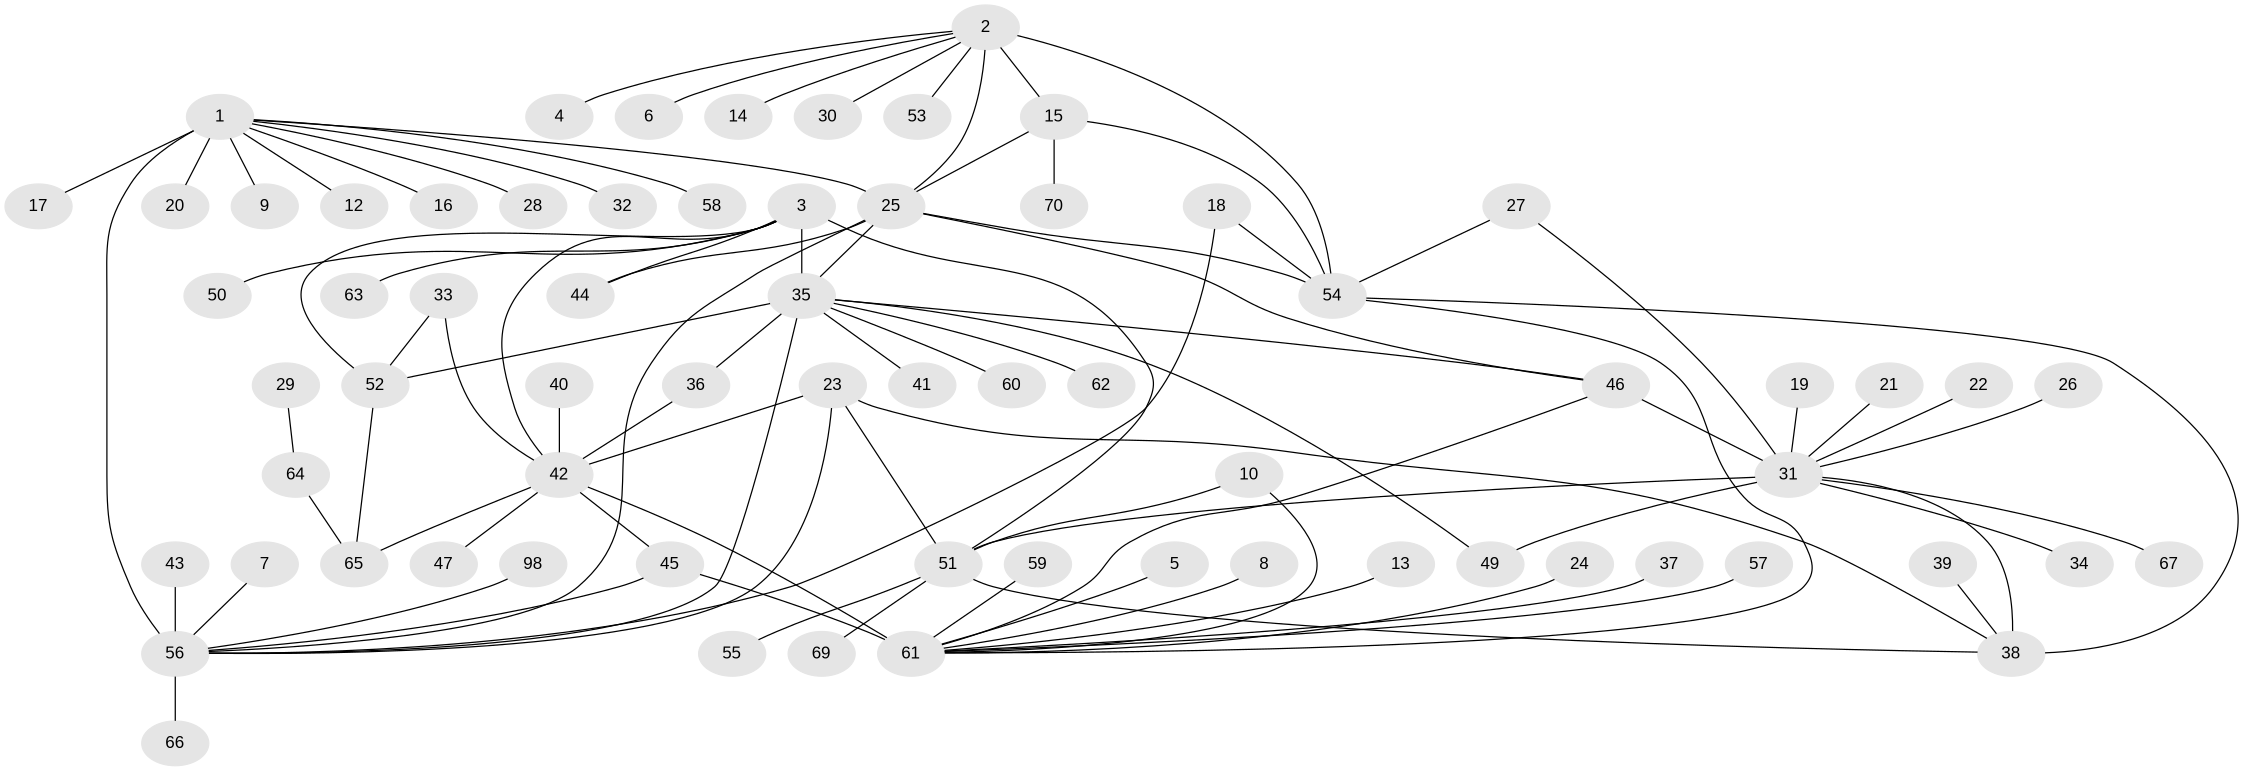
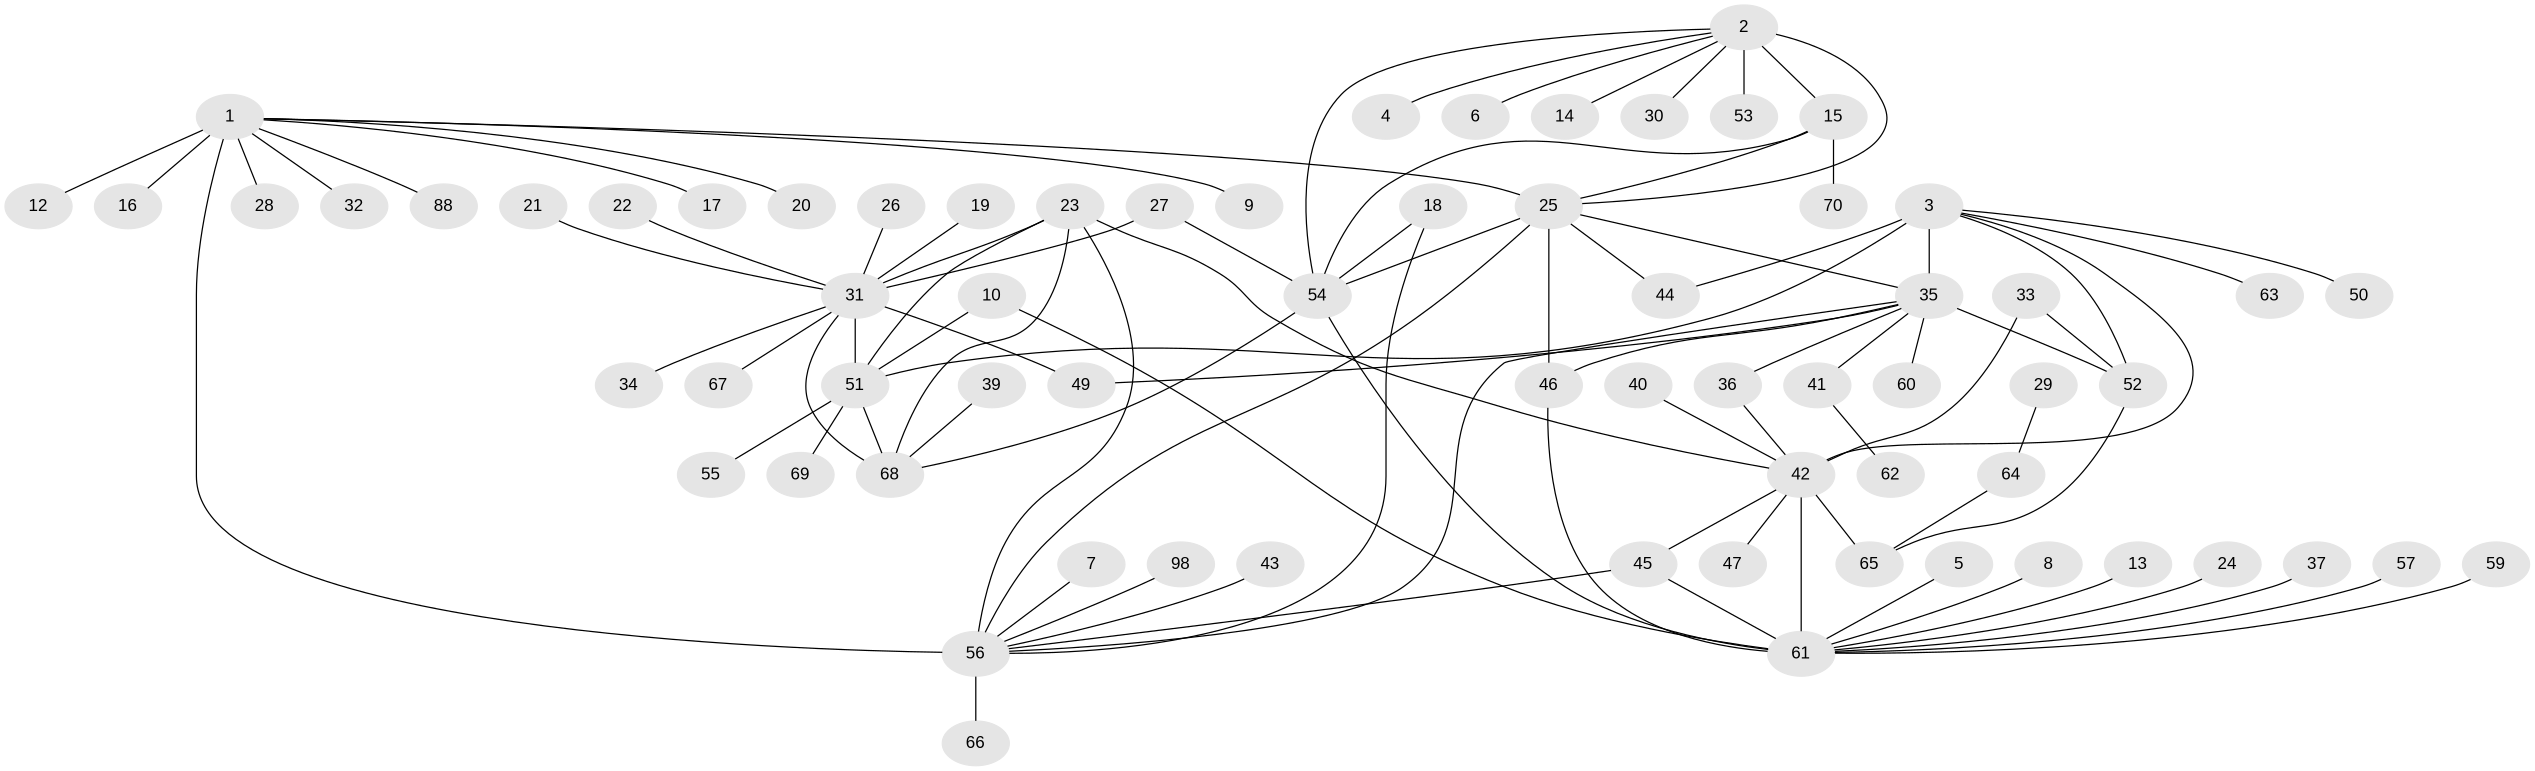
node "58": label "58" -> "88"
edge "35" -- "62": now "41" -- "62"
edge "46" -- "31": now "23" -- "31"
node "38": label "38" -> "68"
